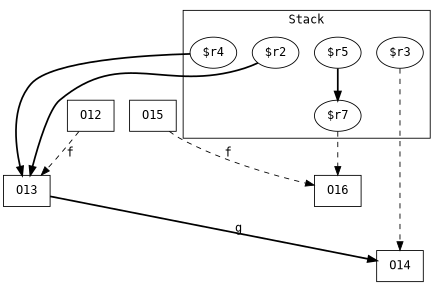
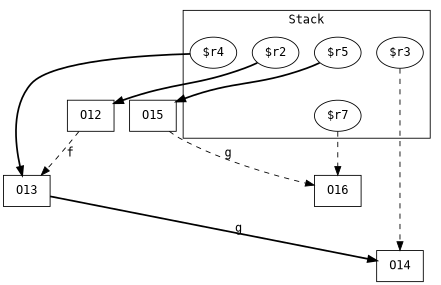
edge "$r2" -> "O13": now "$r2" -> "O12"
edge "$r5" -> "$r7": now "$r5" -> "O15"
edge "O15" -> "O16": label "f" -> "g"
